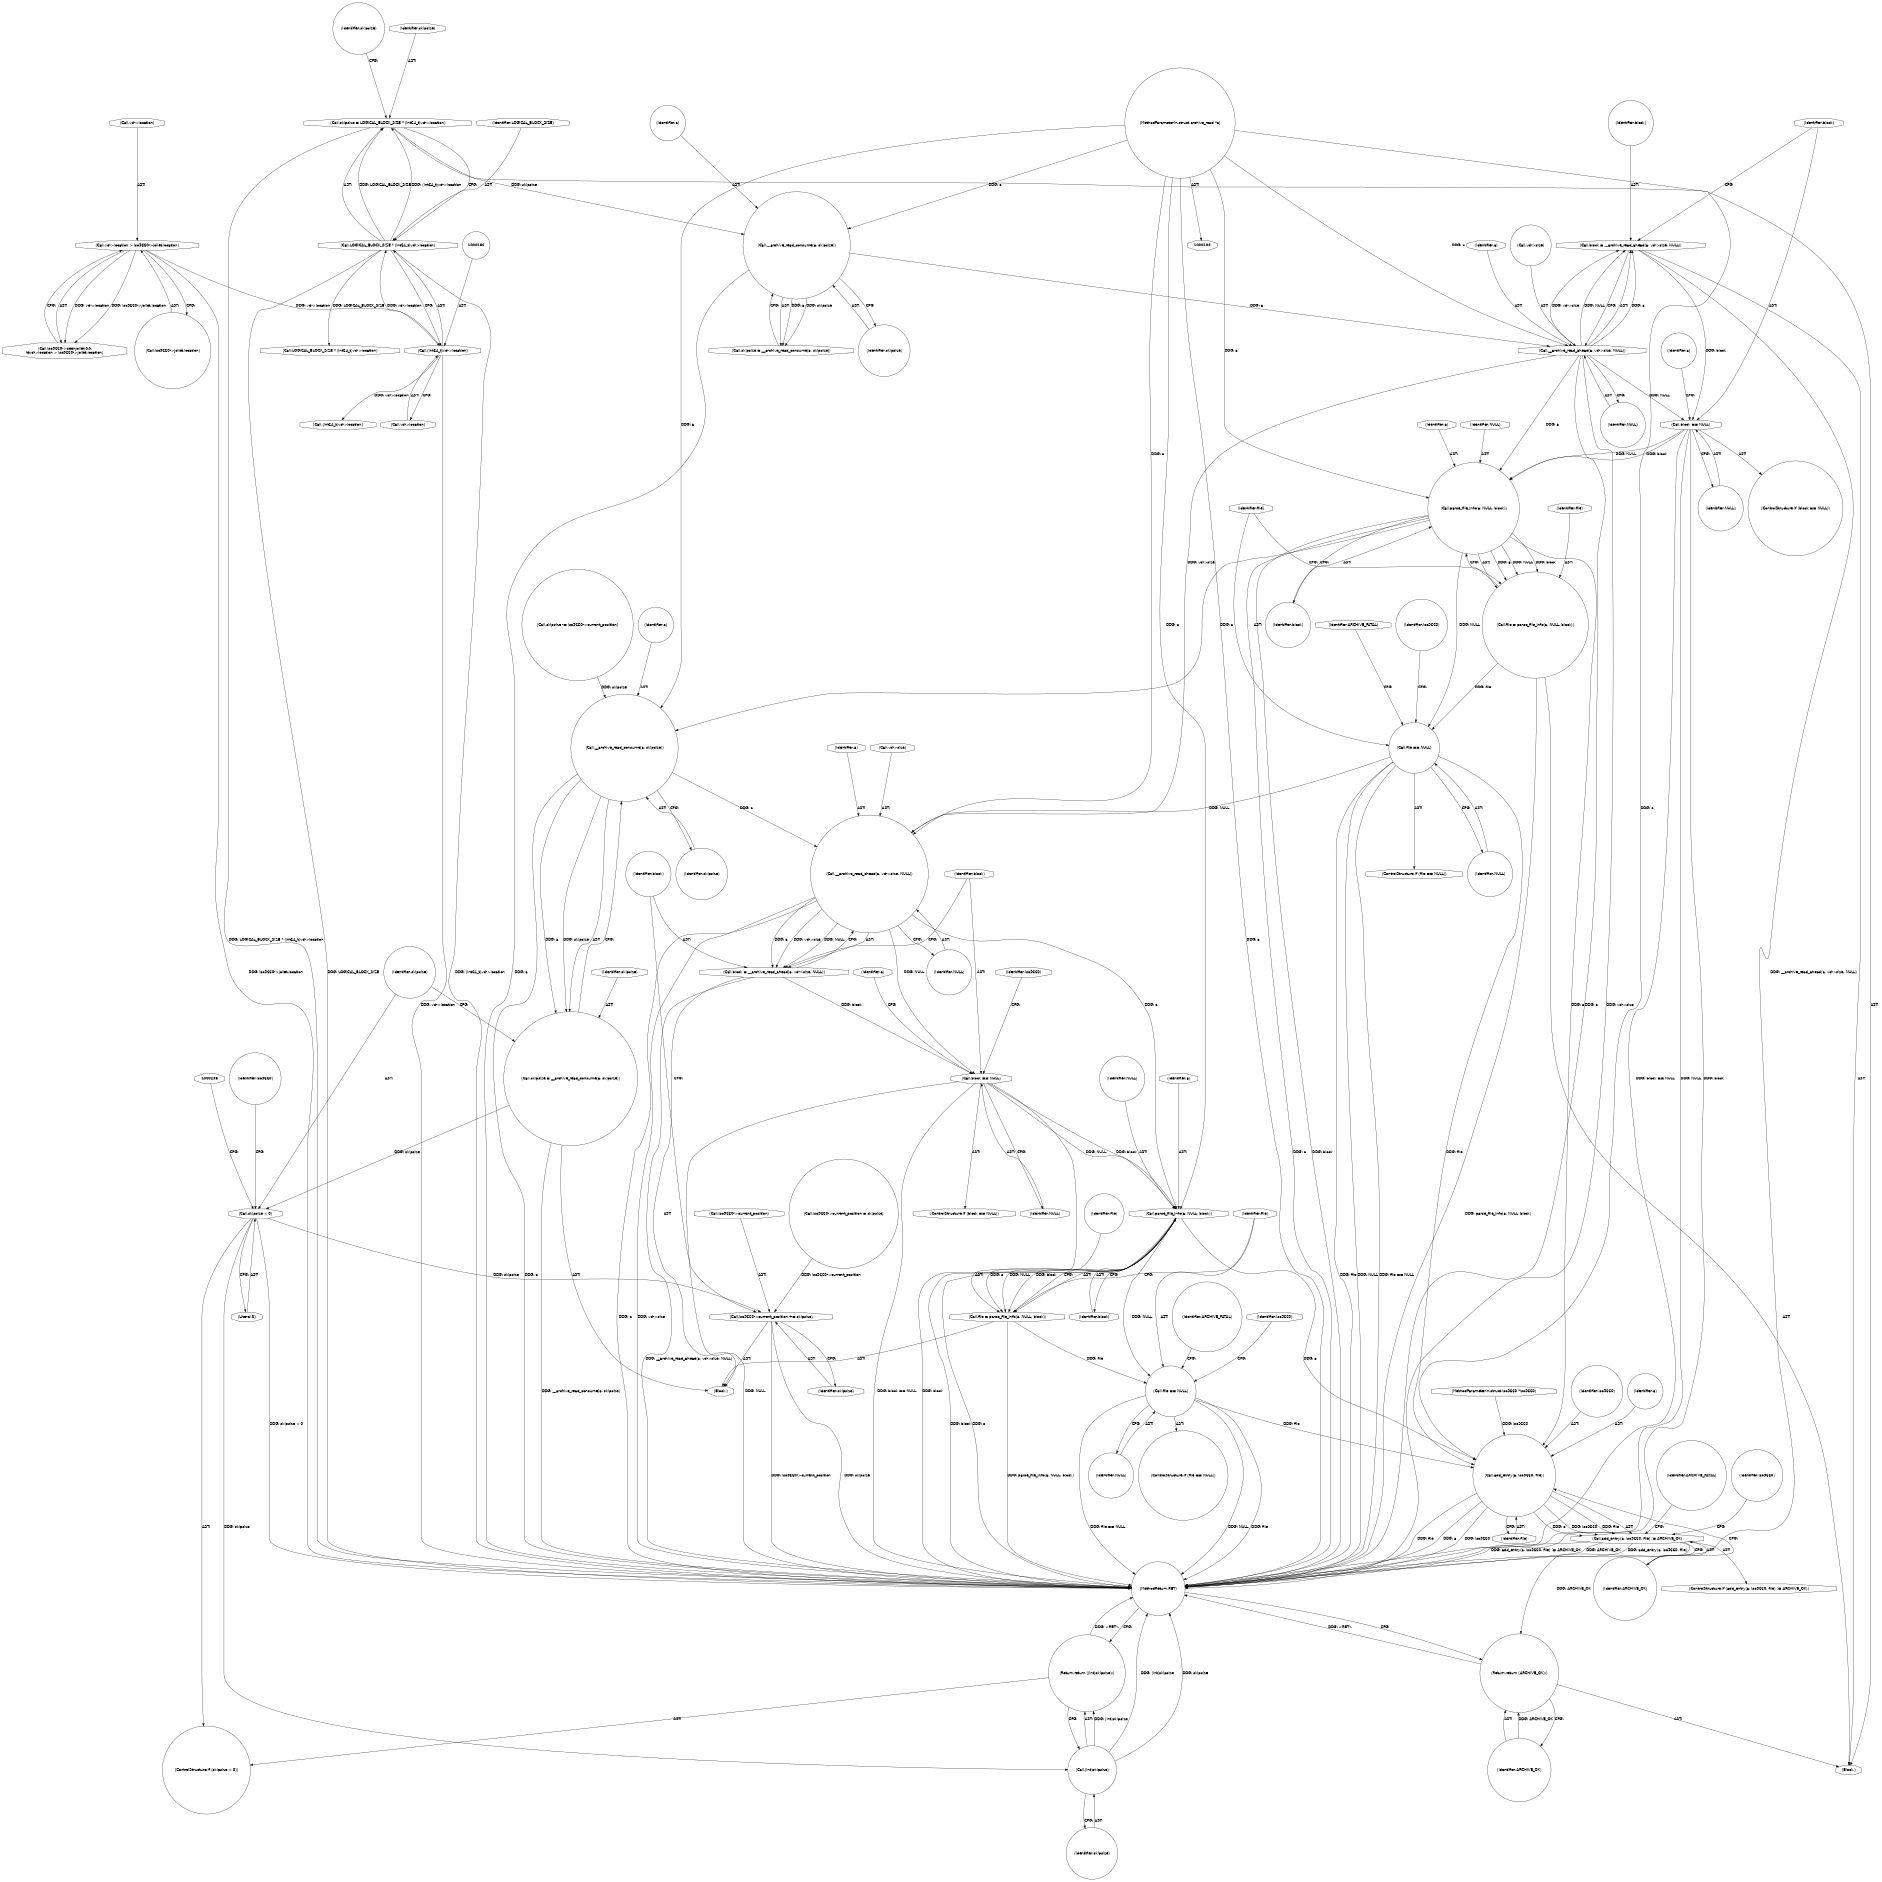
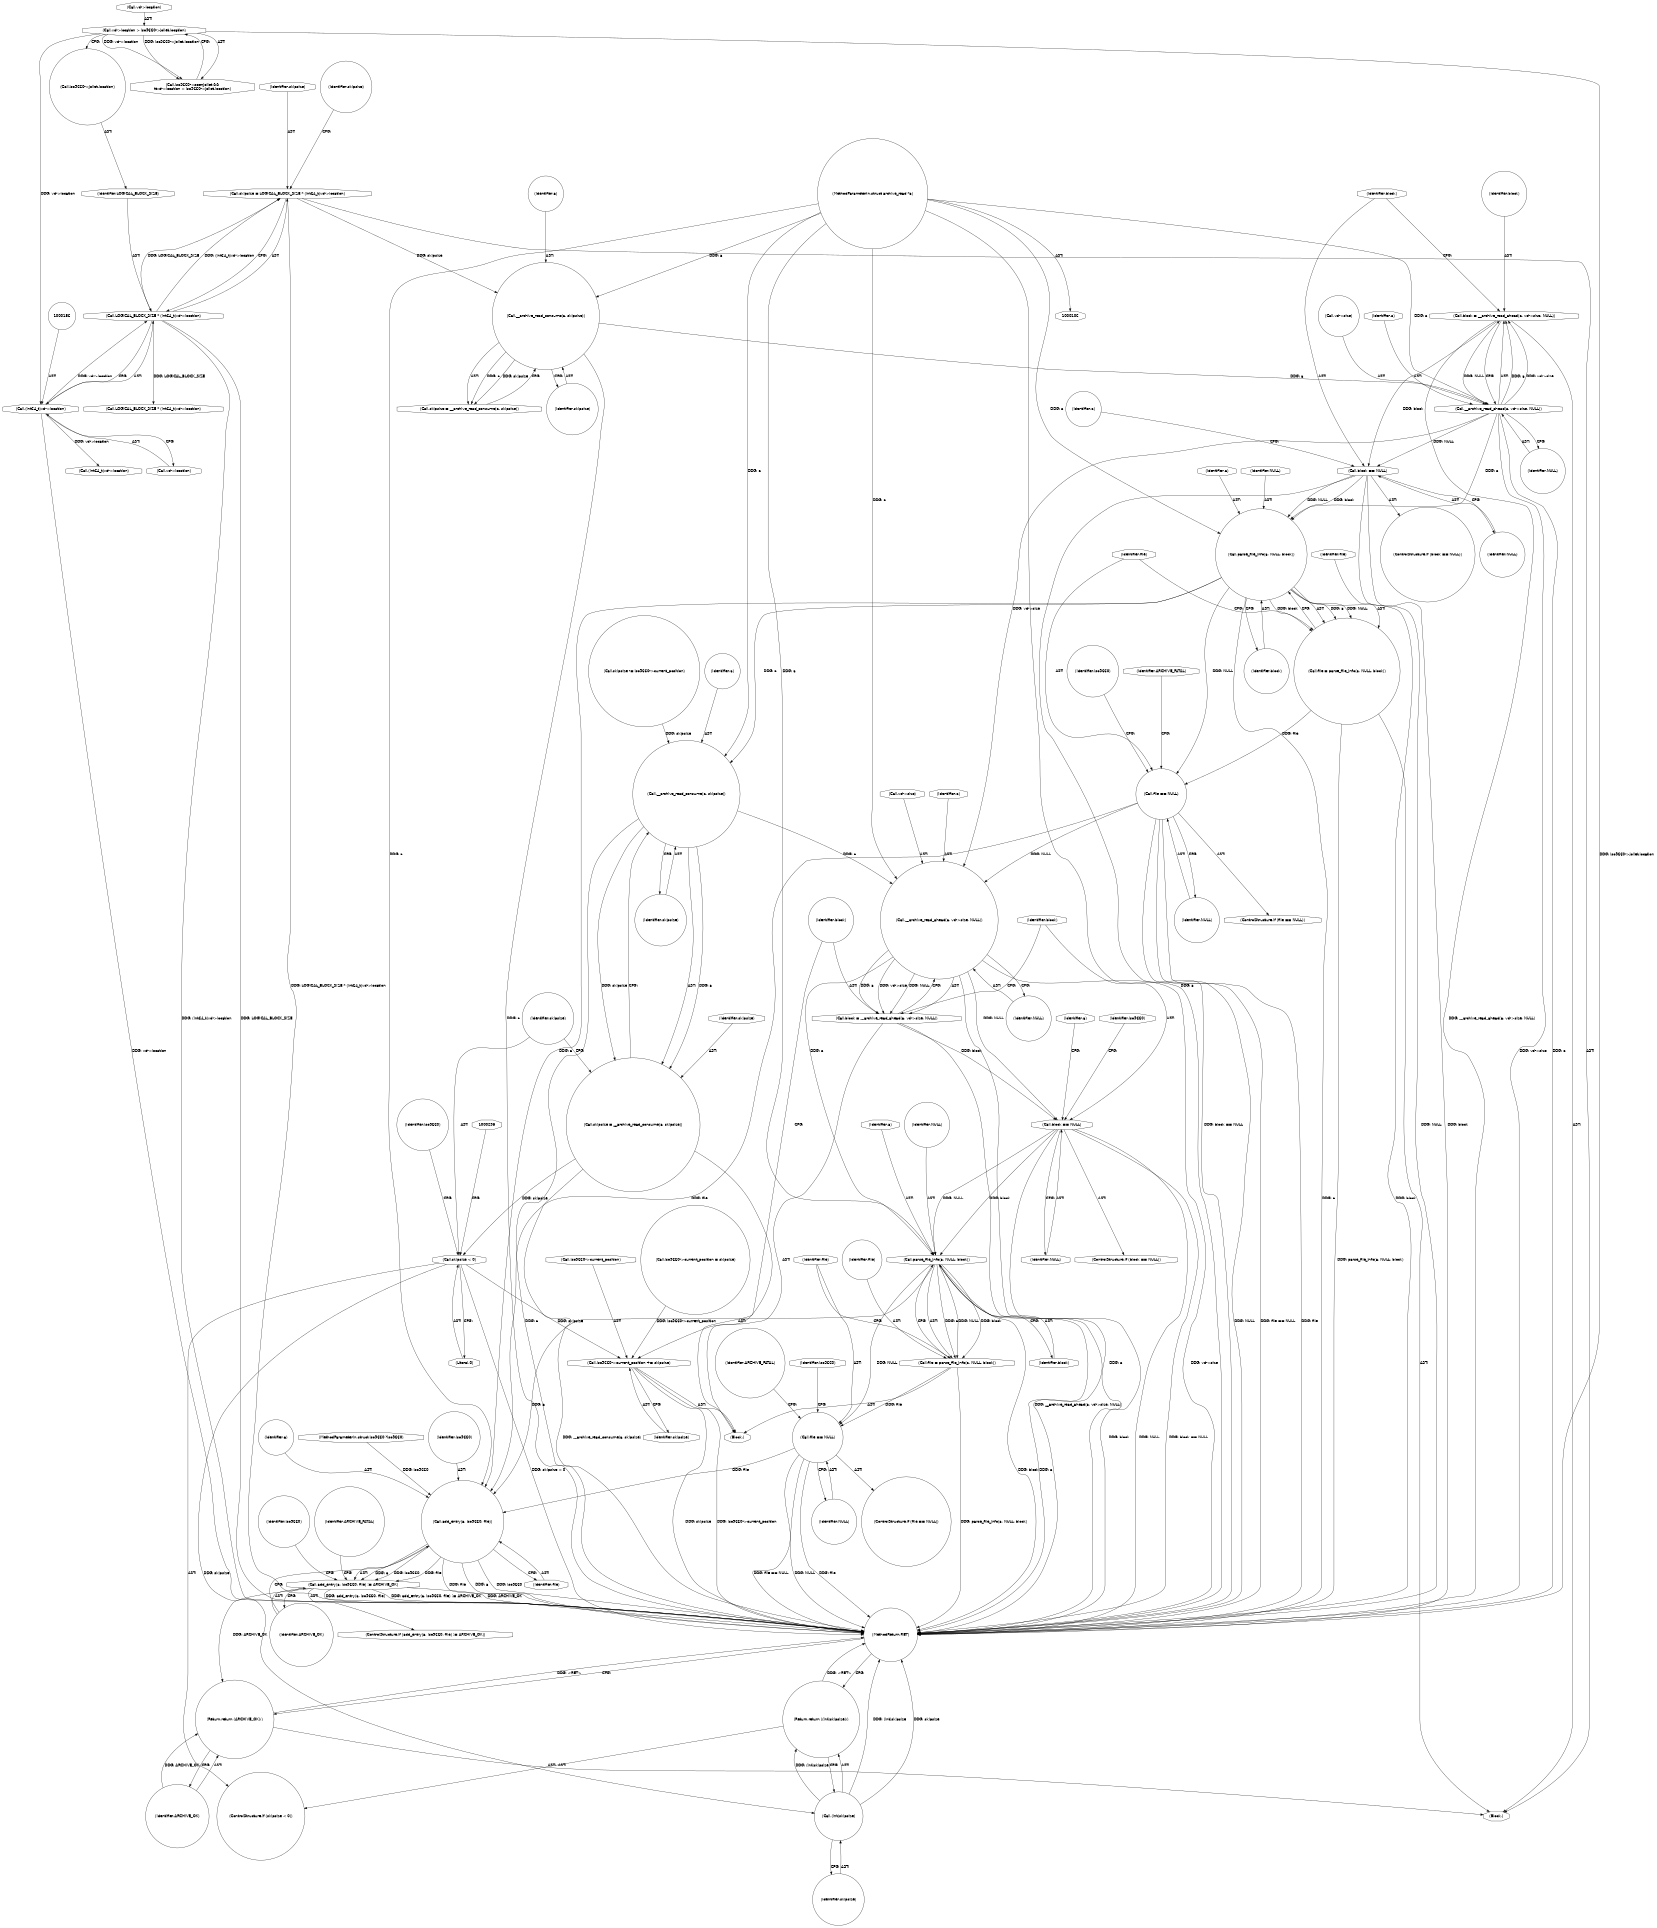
edge "(Call,iso9660->joliet.location)" -> "(Call,vd->location > iso9660->joliet.location)": now "(Call,iso9660->joliet.location)" -> "(Identifier,LOGICAL_BLOCK_SIZE)"
